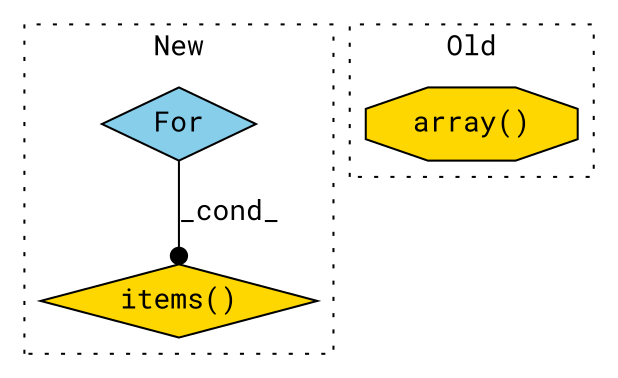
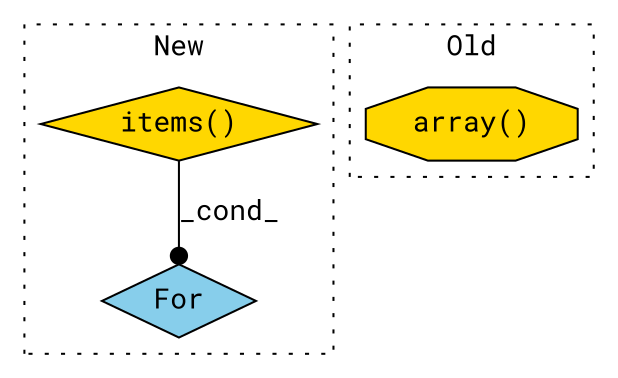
edge "For" -> "items()": reversed
